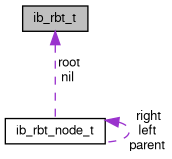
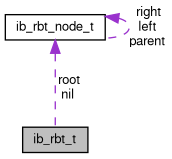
edge "ib_rbt_node_t" -> "ib_rbt_t": reversed
